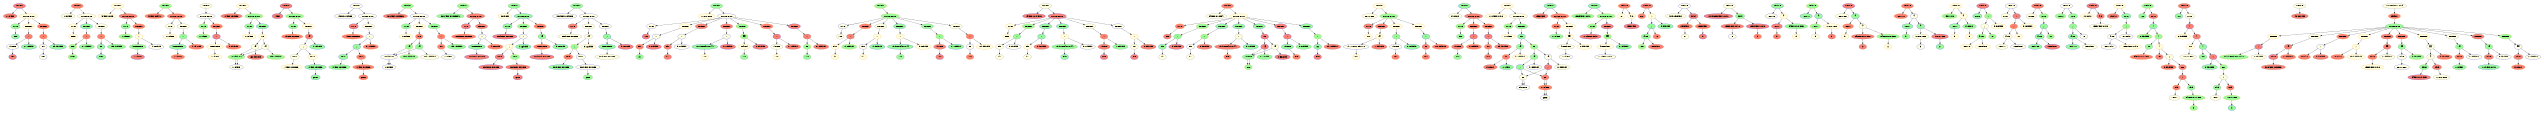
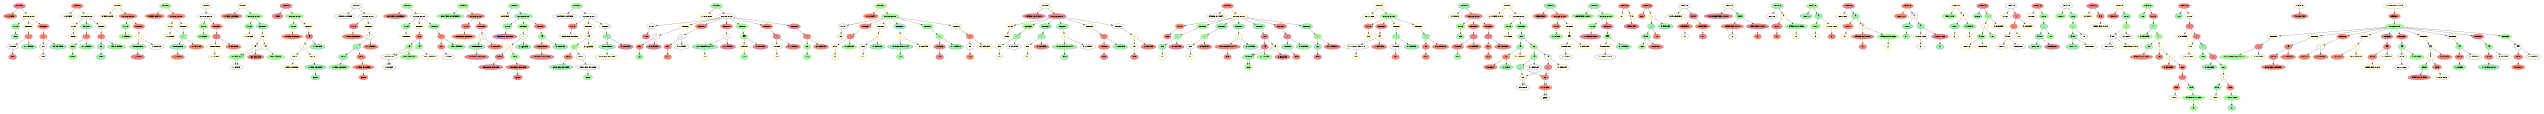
node "muonsSel": added
